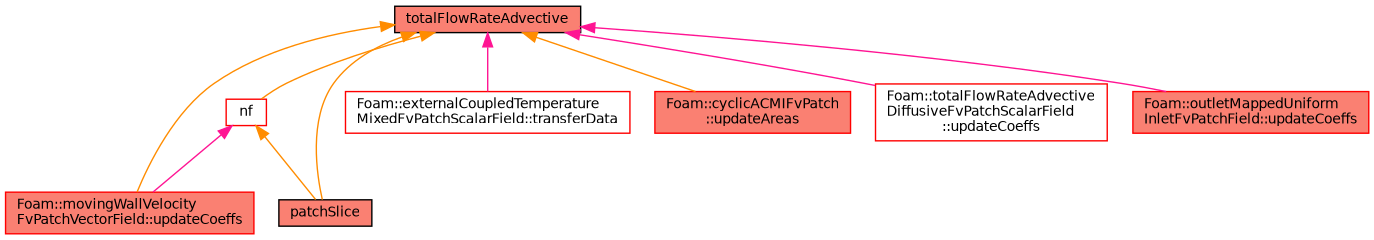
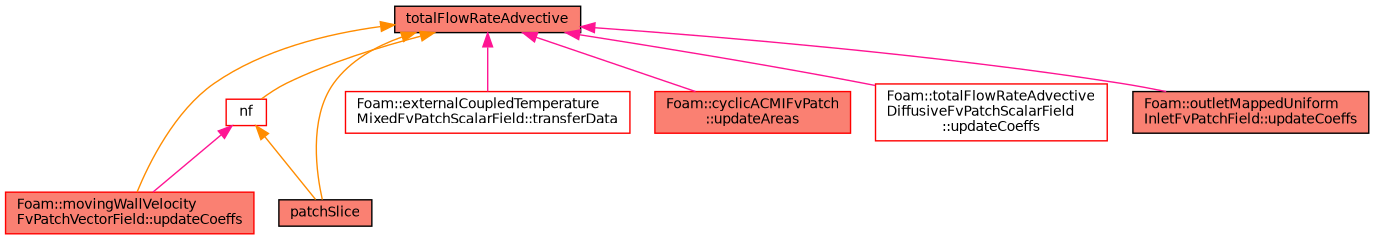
edge "Foam::cyclicACMIFvPatch ::updateAreas" -> "totalFlowRateAdvective": color darkorange -> deeppink
node "Foam::outletMappedUniform InletFvPatchField::updateCoeffs": color red -> black
